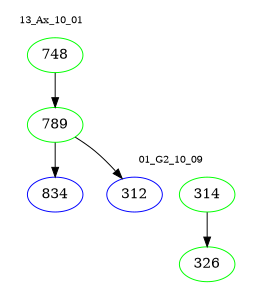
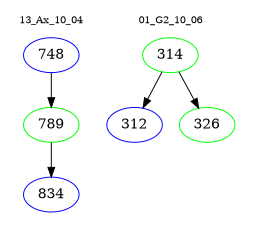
cluster "13_Ax_10_01": label "13_Ax_10_01" -> "13_Ax_10_04"
node "748": color green -> blue
edge "789" -> "312": now "314" -> "312"
cluster "01_G2_10_09": label "01_G2_10_09" -> "01_G2_10_06"
